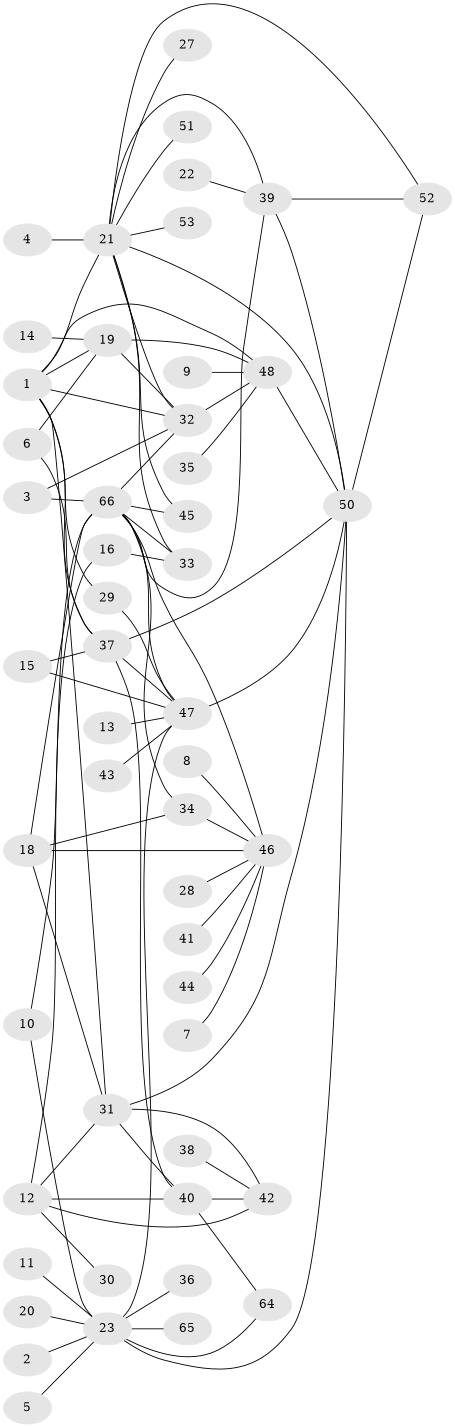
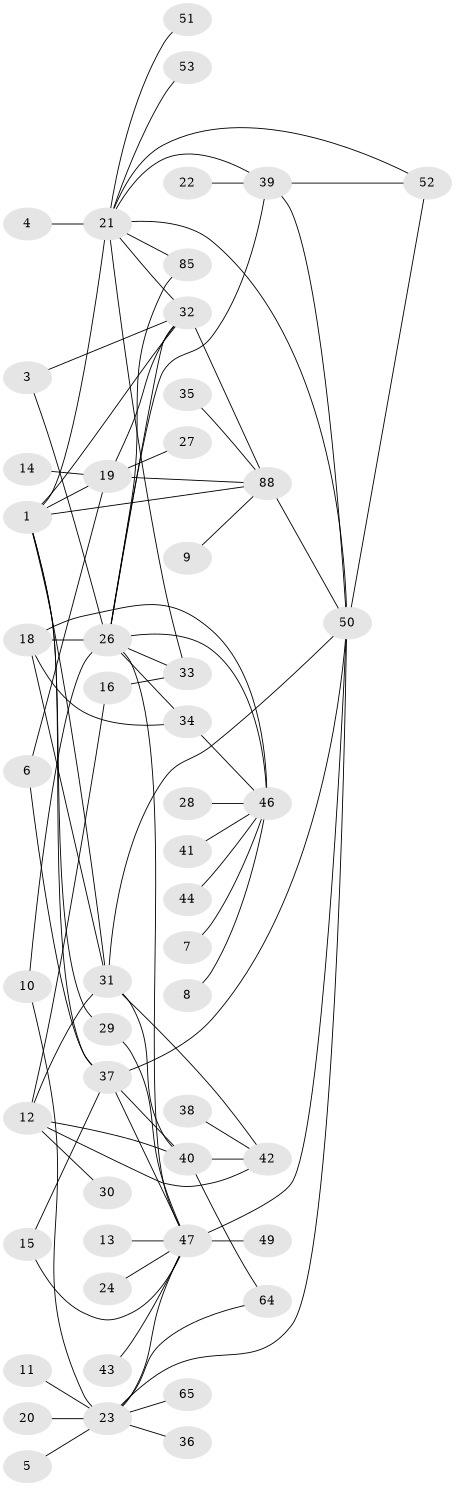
edge "27" -- "21": now "27" -- "19"
node "48": label "48" -> "88"
node "66": label "66" -> "26"
node "45": label "45" -> "85"
node "49": added
node "24": added
node "2": removed
